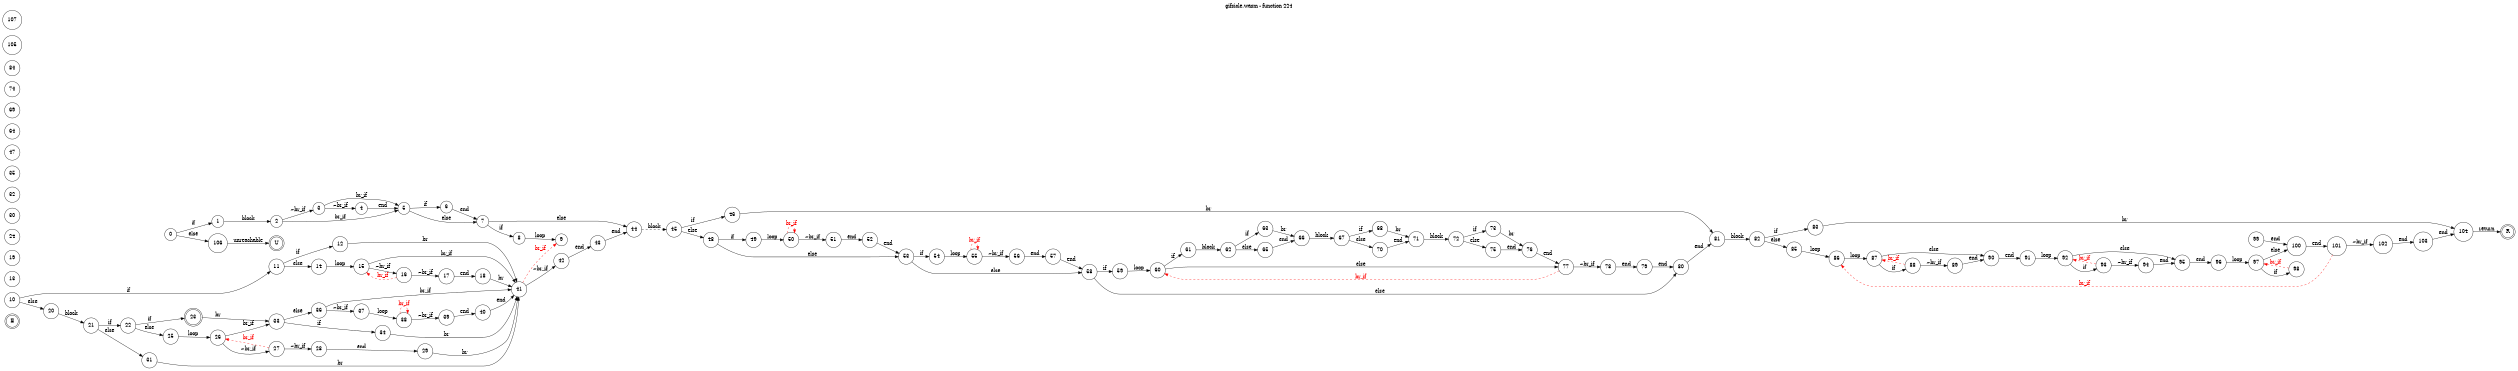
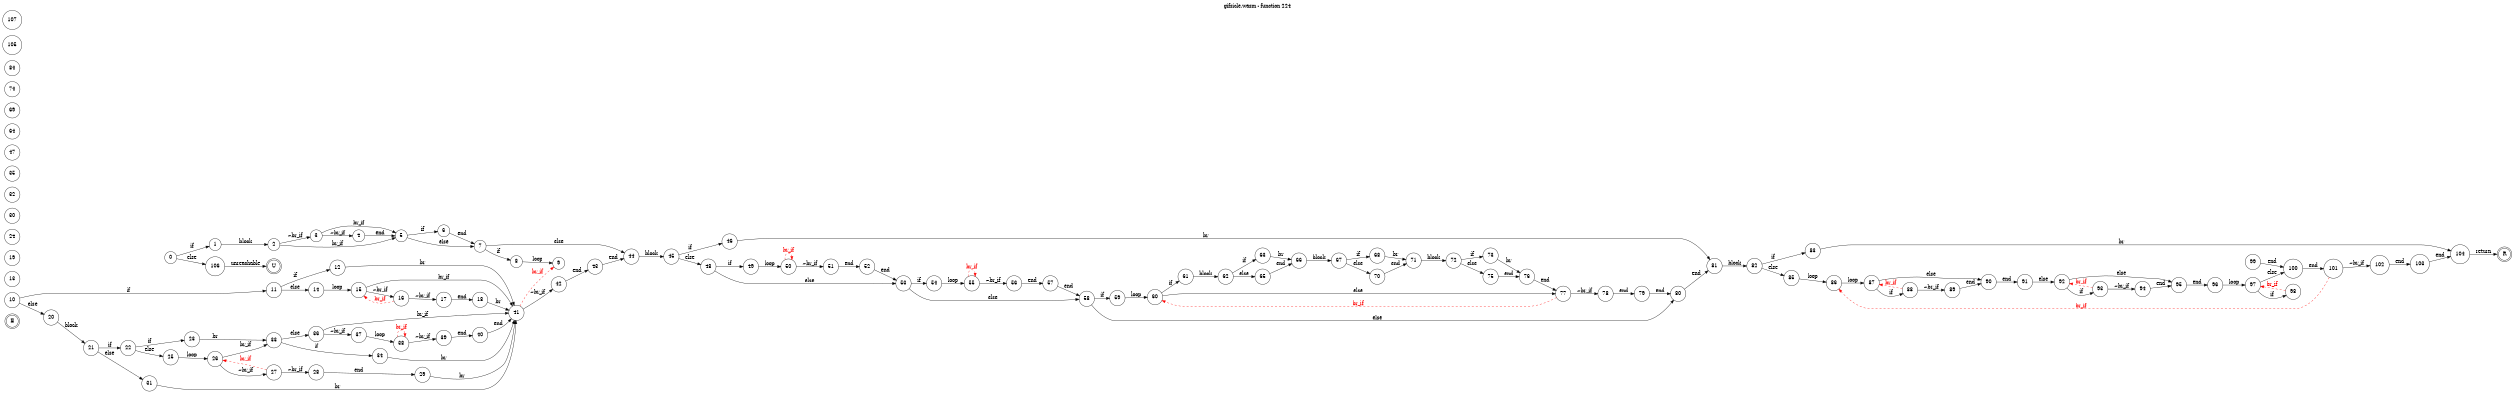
edge "44" -> "45": style dashed -> solid
edge "91" -> "92": label "loop" -> "else"
node "23": shape doublecircle -> circle
